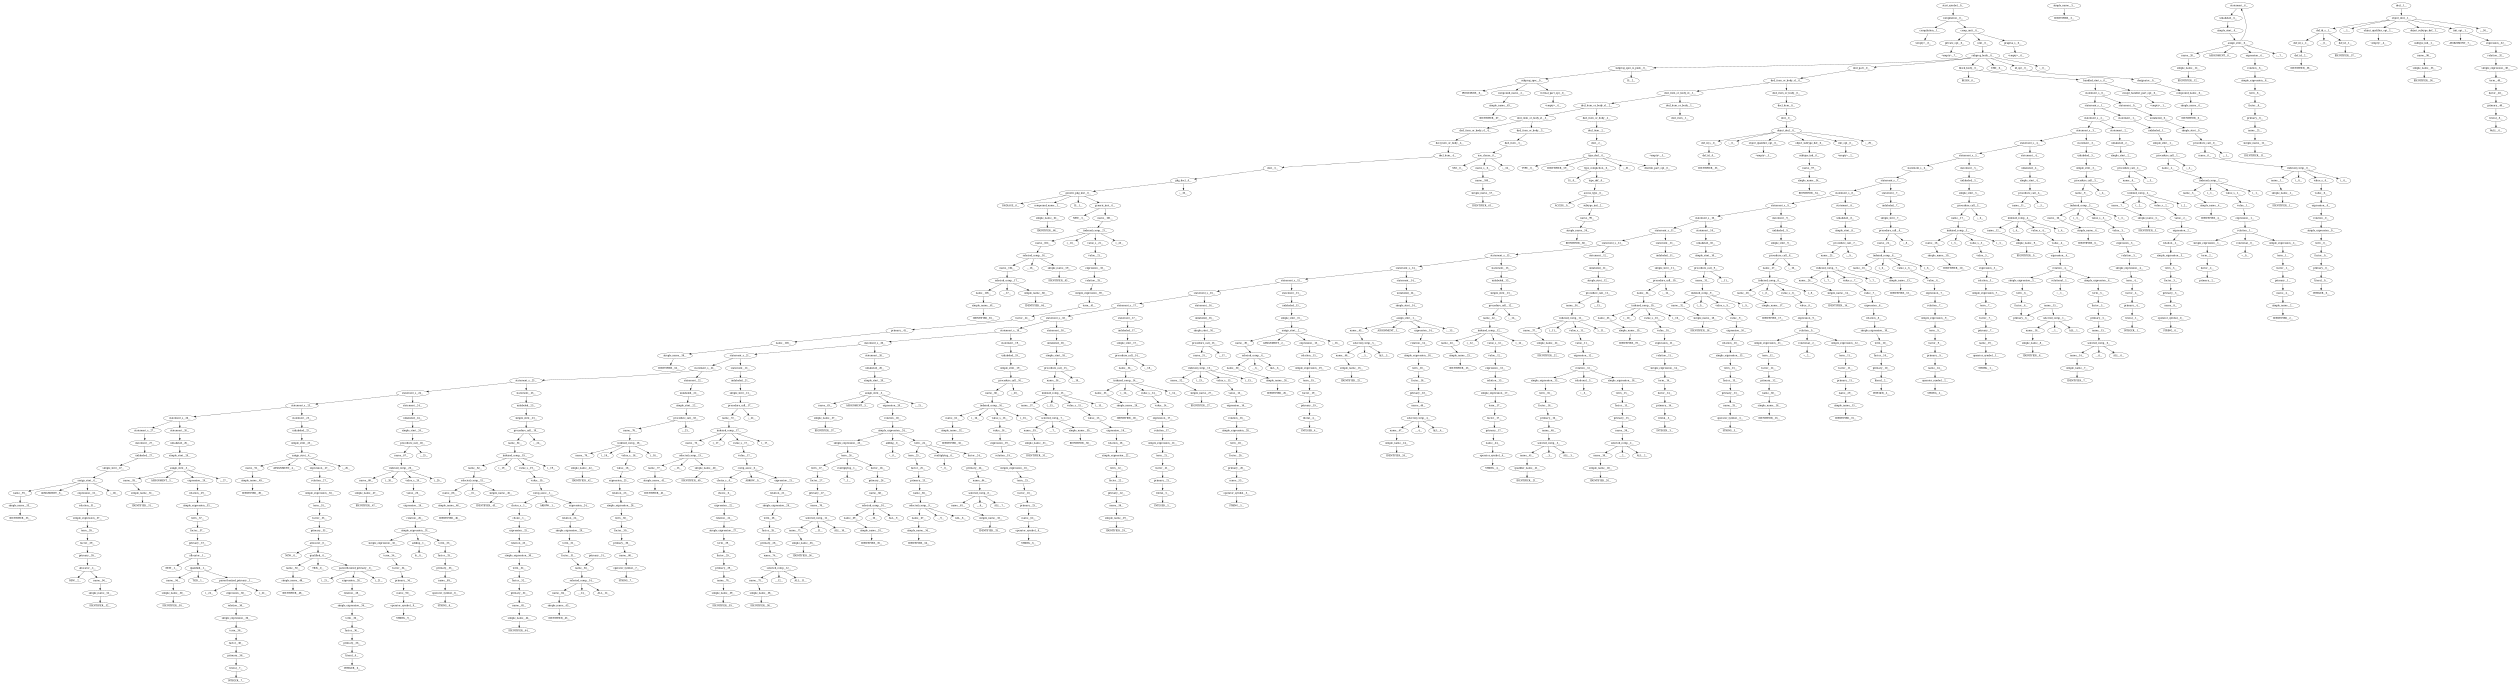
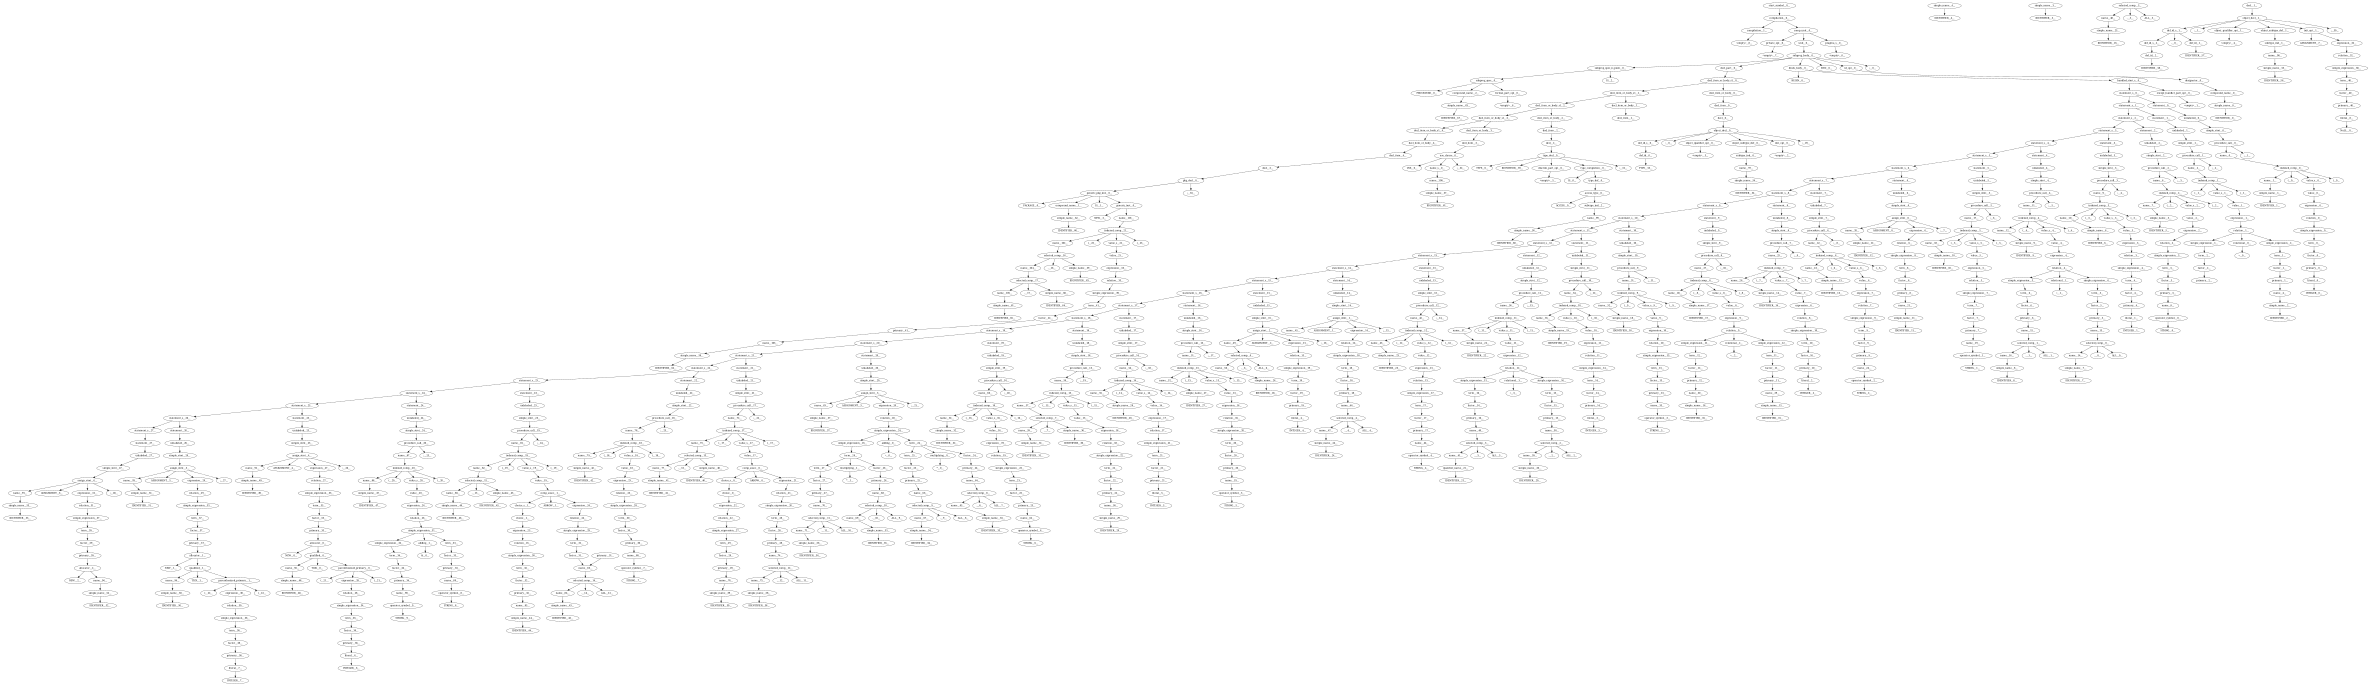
edge "assign_stmt__0__" -> "statement__6__": now "statement_s__6__" -> "statement__6__"
edge "<empty>__5__" -> "discrim_part_opt__0__": reversed
node "IDENTIFIER__55__": label "IDENTIFIER__55__" -> "TYPE__55__"
node "name__3__": removed
edge "name__15__" -> "primary__6__": reversed
node "(__10__": removed
edge "name__45__" -> "selected_comp__5__": removed
